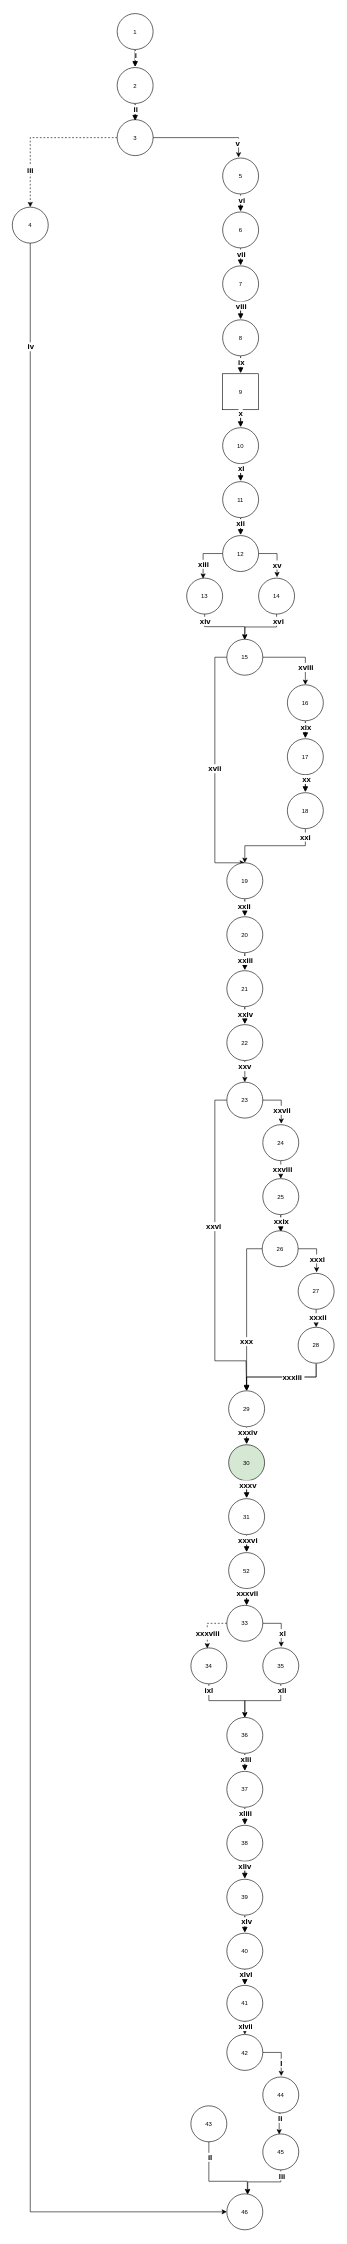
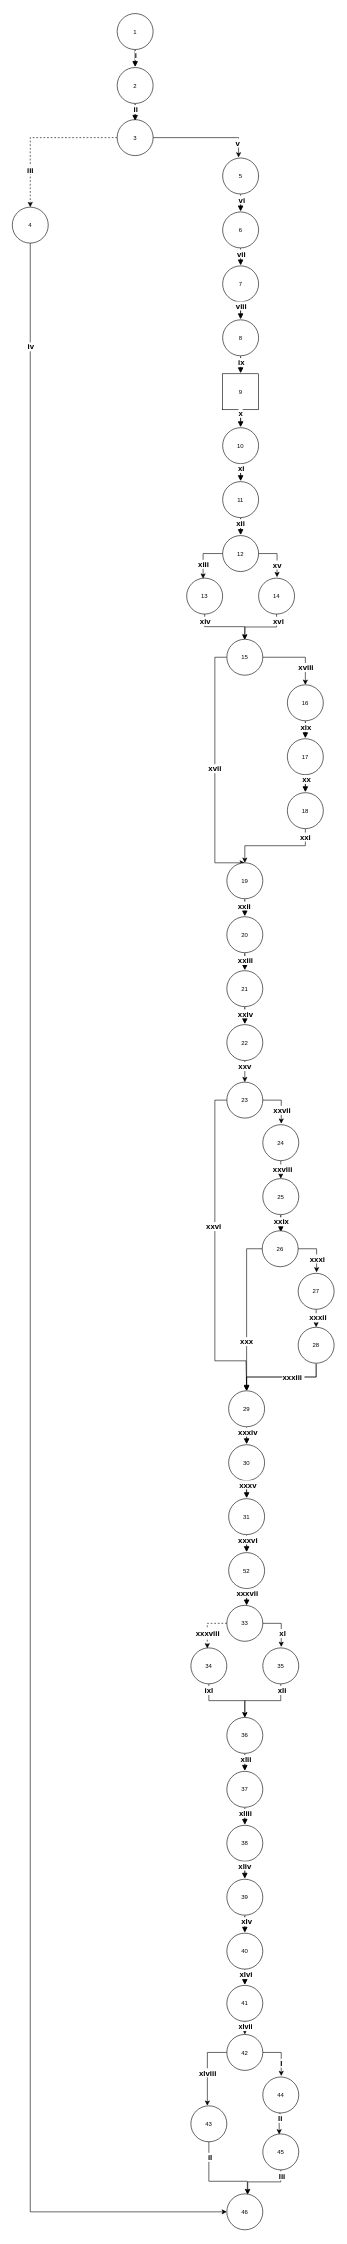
node "30": fillcolor #d5e8d4 -> #ffffff
edge "42" -> "43": added, label "xlviii"
